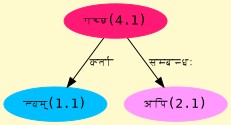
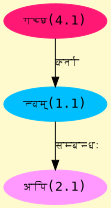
edge "गच्छ(4.1)" -> "अपि(2.1)": now "त्वम्(1.1)" -> "अपि(2.1)"
